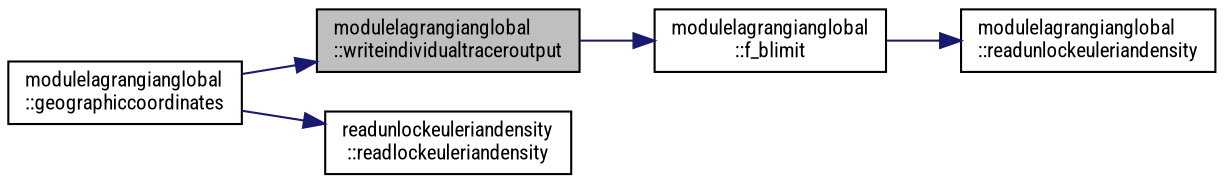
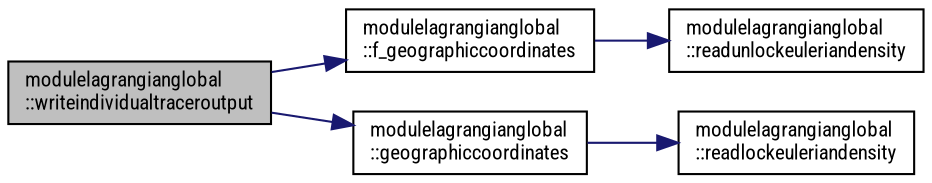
node "modulelagrangianglobal ::f_blimit": label "modulelagrangianglobal ::f_blimit" -> "modulelagrangianglobal ::f_geographiccoordinates"
edge "modulelagrangianglobal ::geographiccoordinates" -> "modulelagrangianglobal ::writeindividualtraceroutput": reversed
node "readunlockeuleriandensity ::readlockeuleriandensity": label "readunlockeuleriandensity ::readlockeuleriandensity" -> "modulelagrangianglobal ::readlockeuleriandensity"
